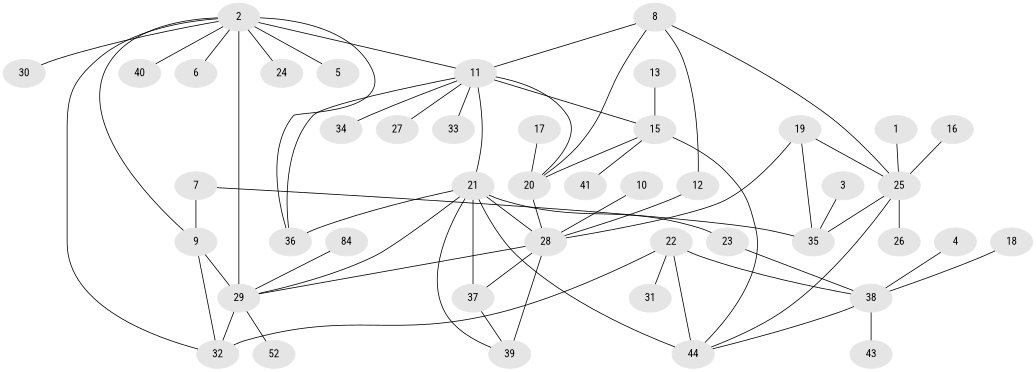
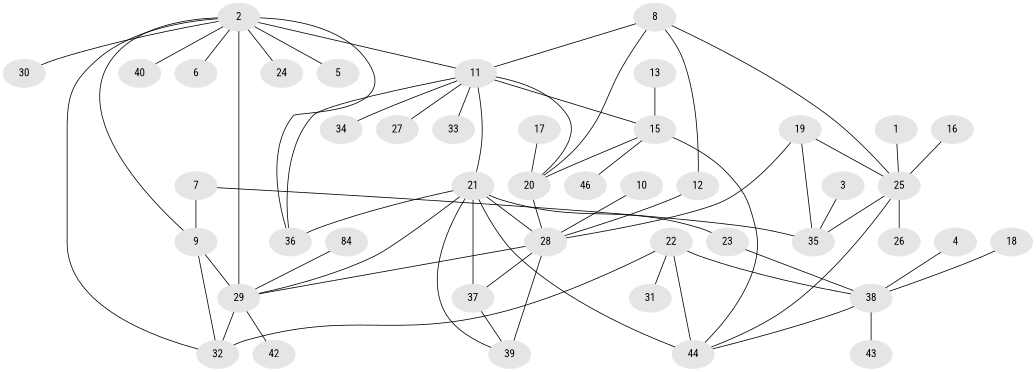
node "41": label "41" -> "46"
node "52": label "52" -> "42"
